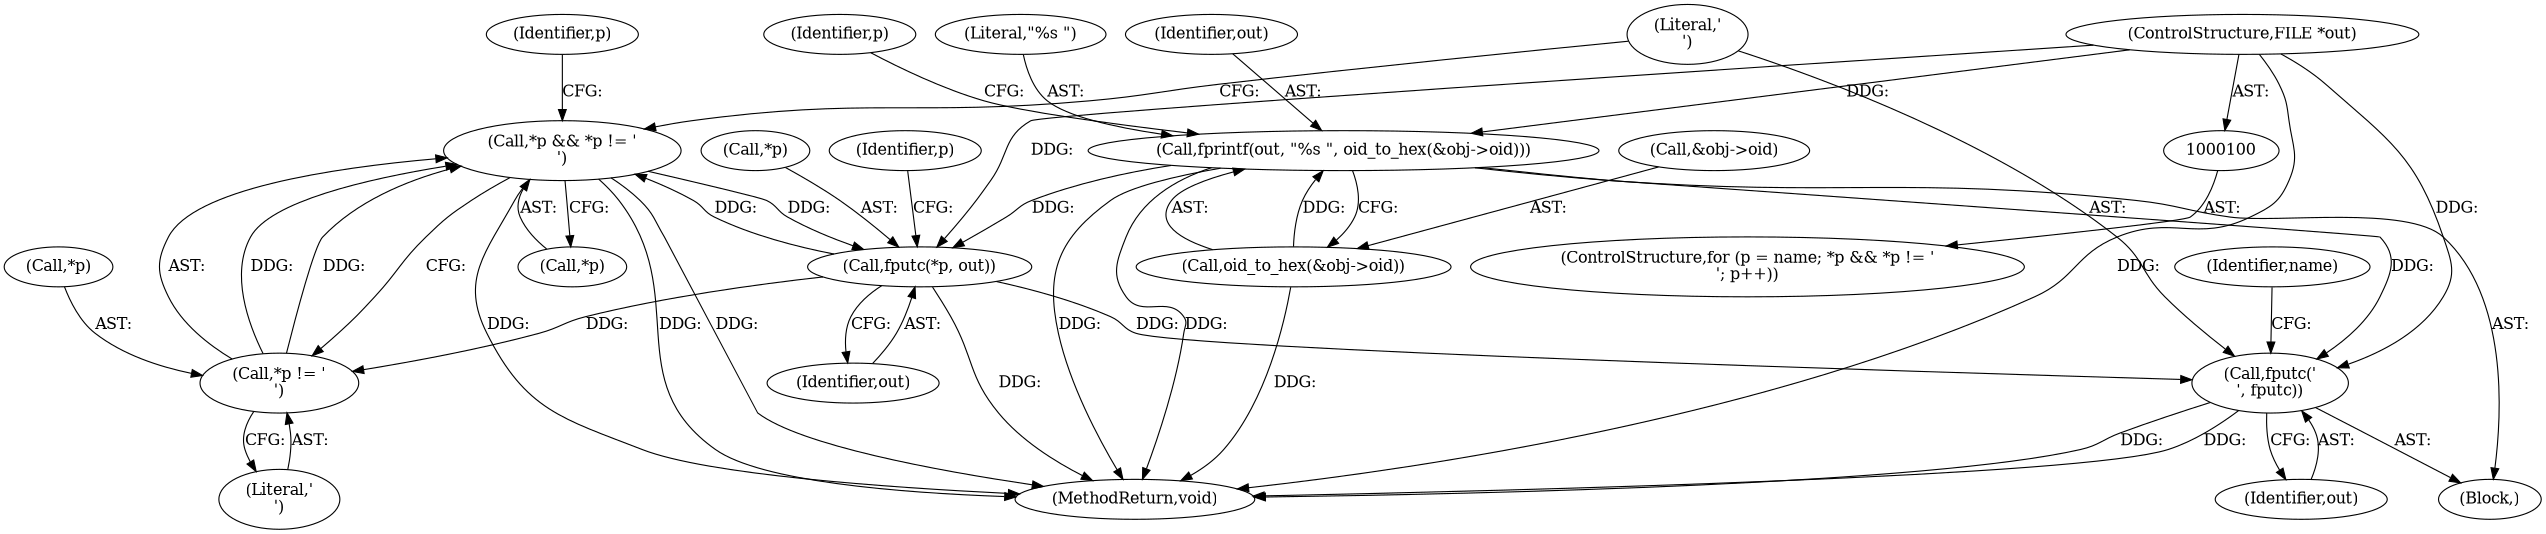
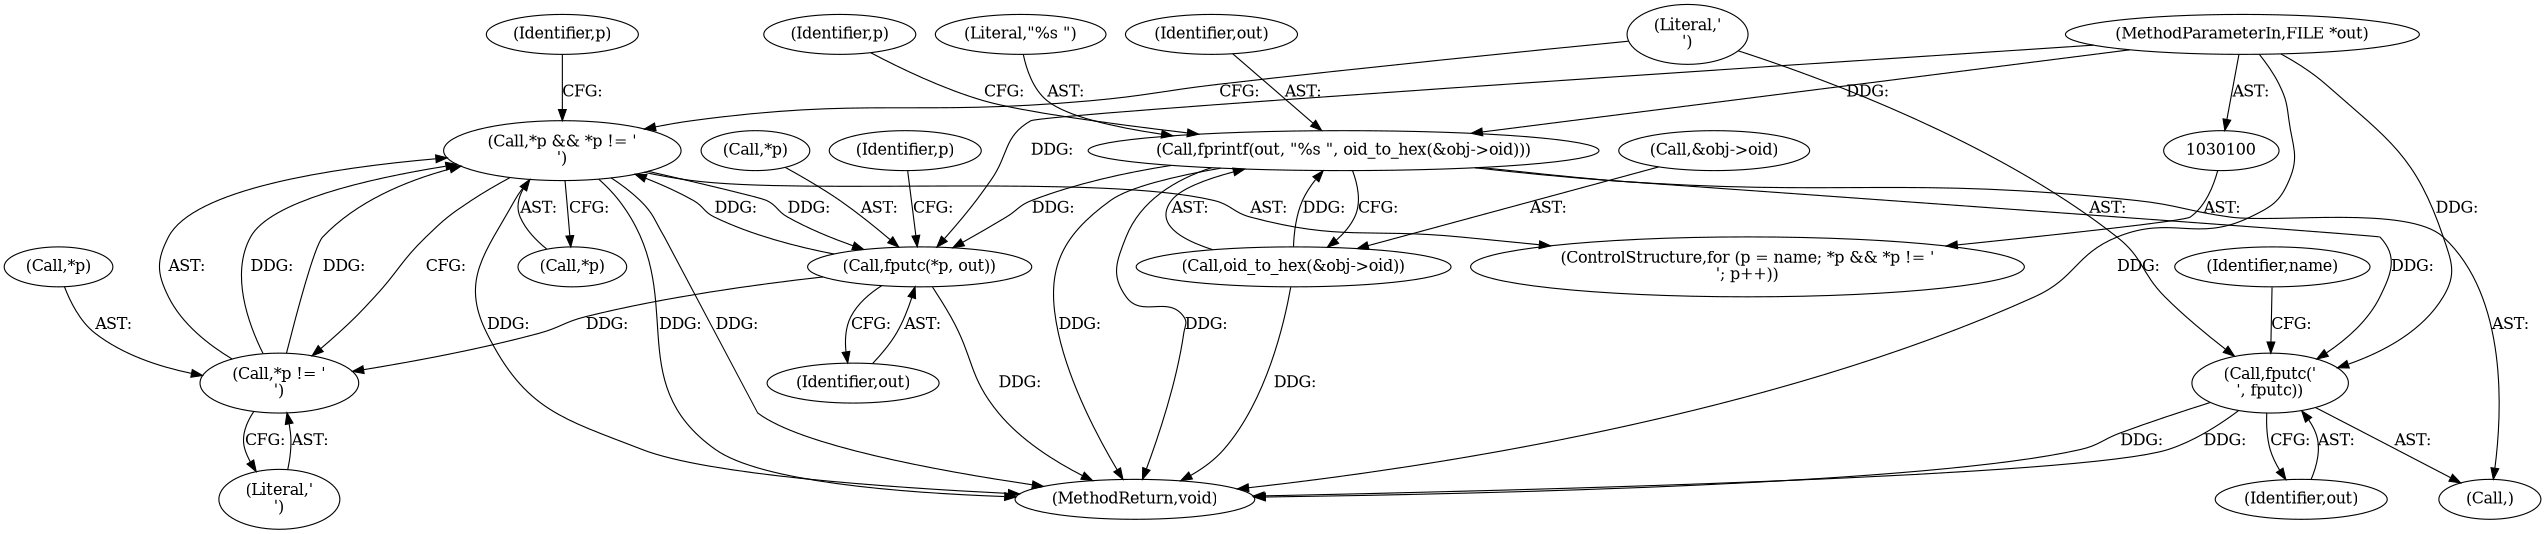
node "(ControlStructure,FILE *out)": label "(ControlStructure,FILE *out)" -> "(MethodParameterIn,FILE *out)"
node "1000100": label "1000100" -> "1030100"
edge "(Call,*p && *p != ' ')" -> "(ControlStructure,for (p = name; *p && *p != ' '; p++))": added, label "AST:"
edge "(Call,fputc(*p, out))" -> "(Call,fputc(' ', fputc))": removed, label "DDG:"
node "(Block,)": label "(Block,)" -> "(Call,)"
